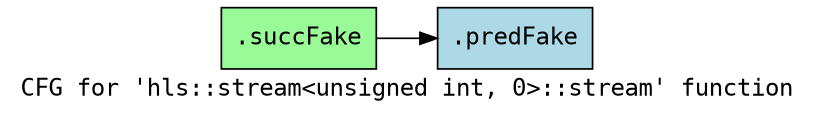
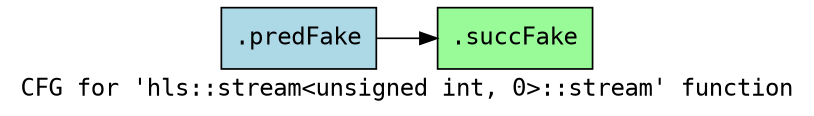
edge ".succFake" -> ".predFake": reversed
